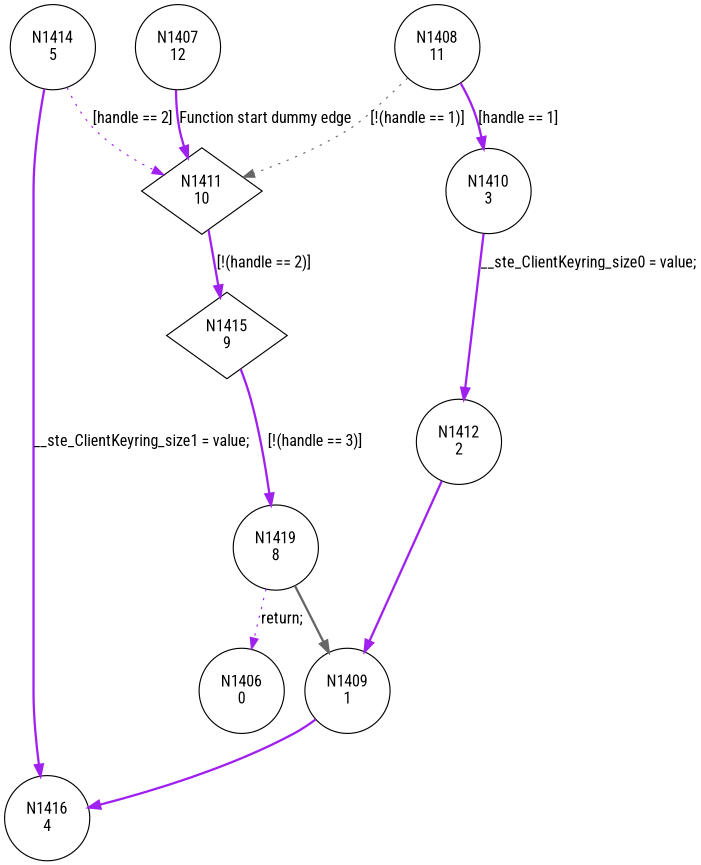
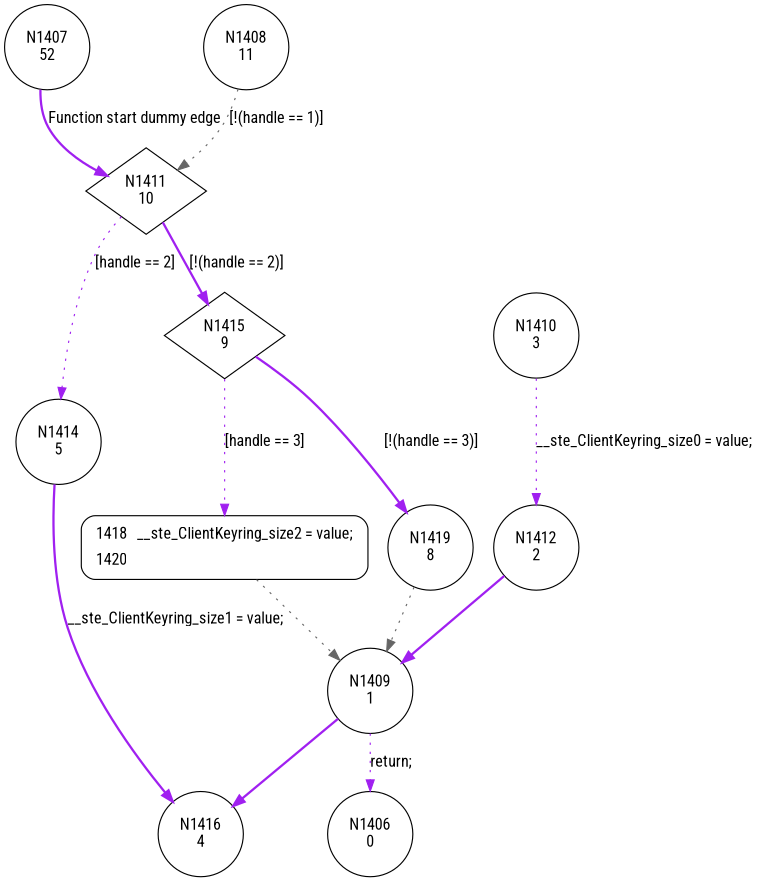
node "N1407 12": label "N1407 12" -> "N1407 52"
edge "N1408 11" -> "N1410 3": removed, label "[handle == 1]"
edge "N1414 5" -> "N1411 10": reversed
edge "N1410 3" -> "N1412 2": style bold -> dotted
node "1418": added
edge "N1419 8" -> "N1406 0": now "N1409 1" -> "N1406 0"
edge "N1419 8" -> "N1409 1": style bold -> dotted
